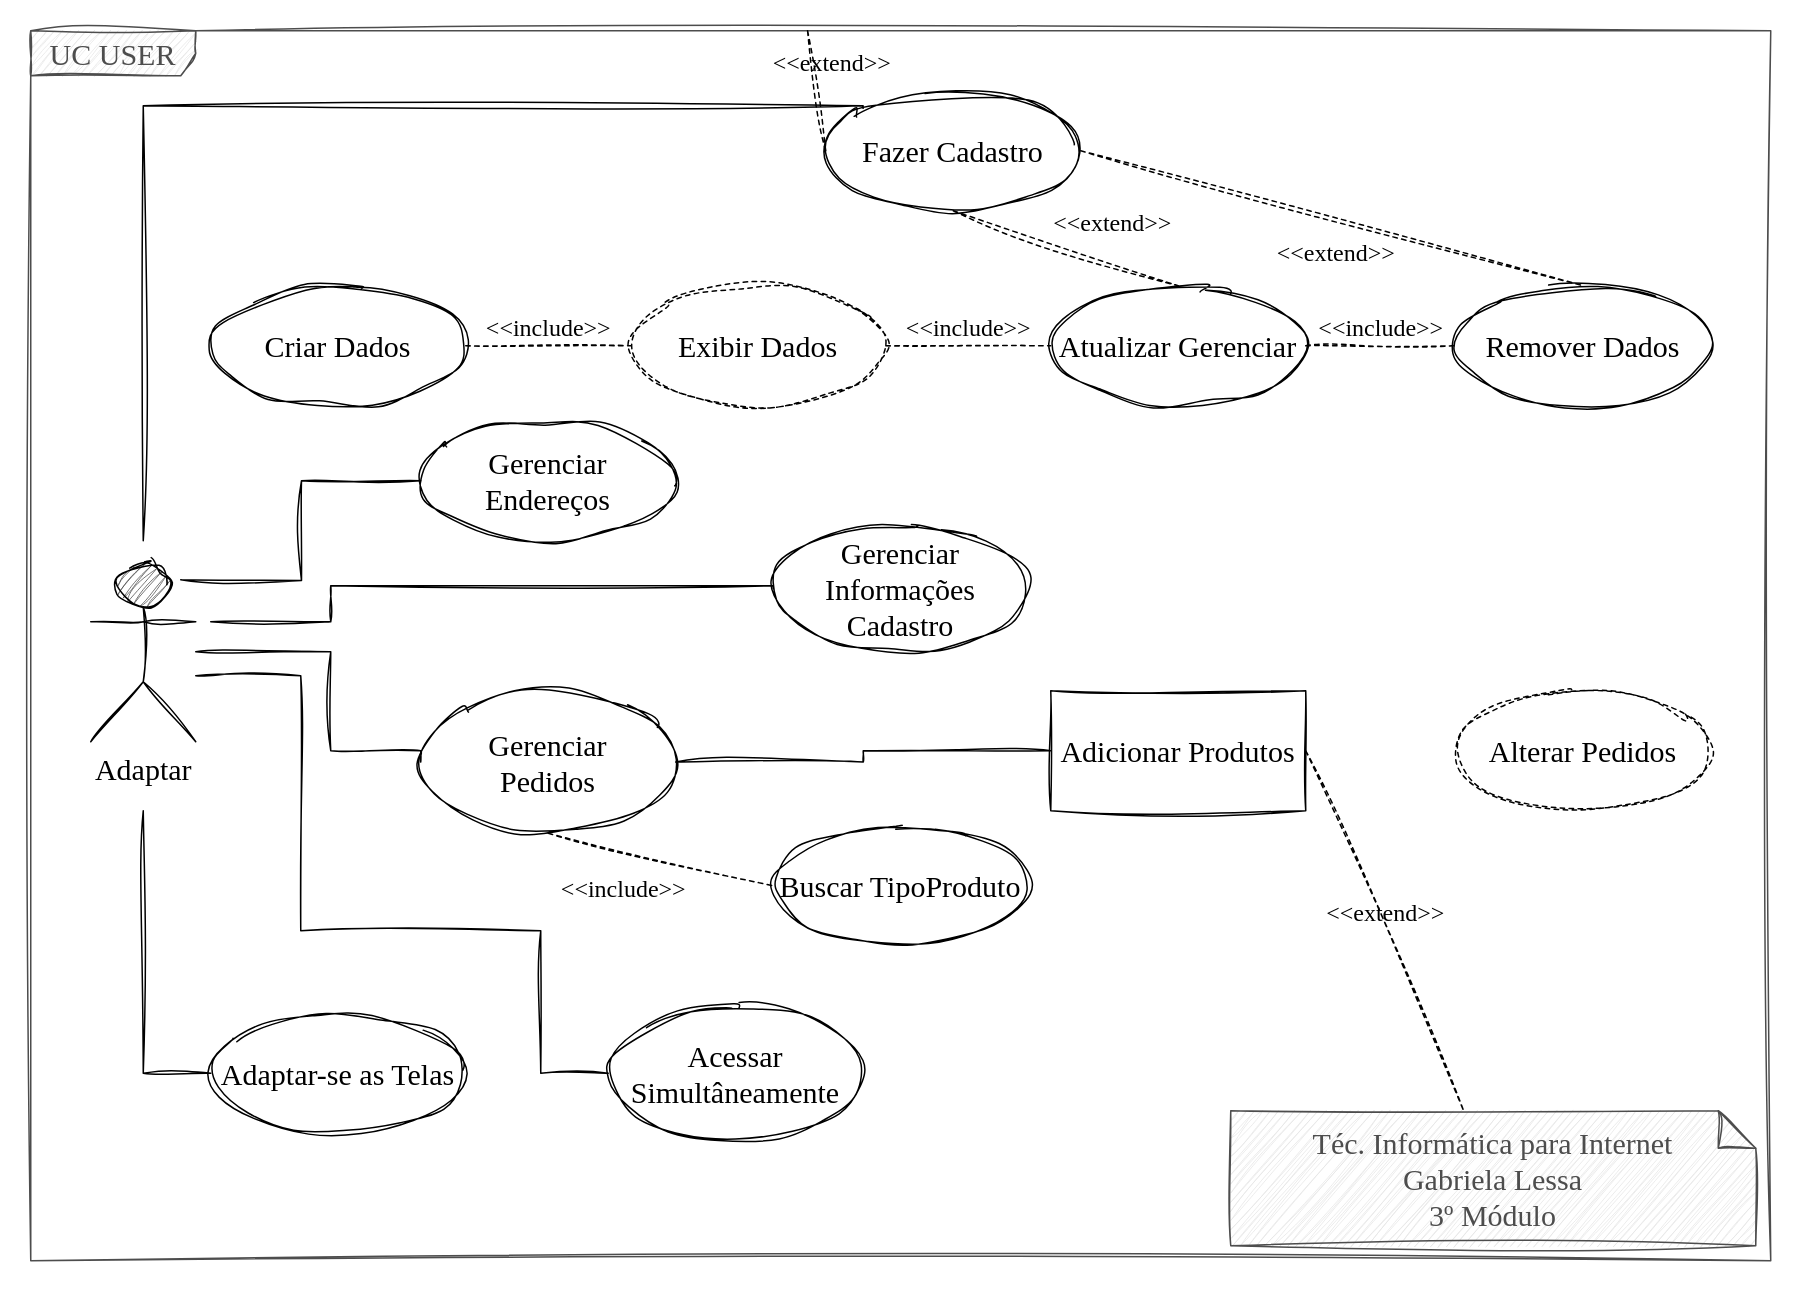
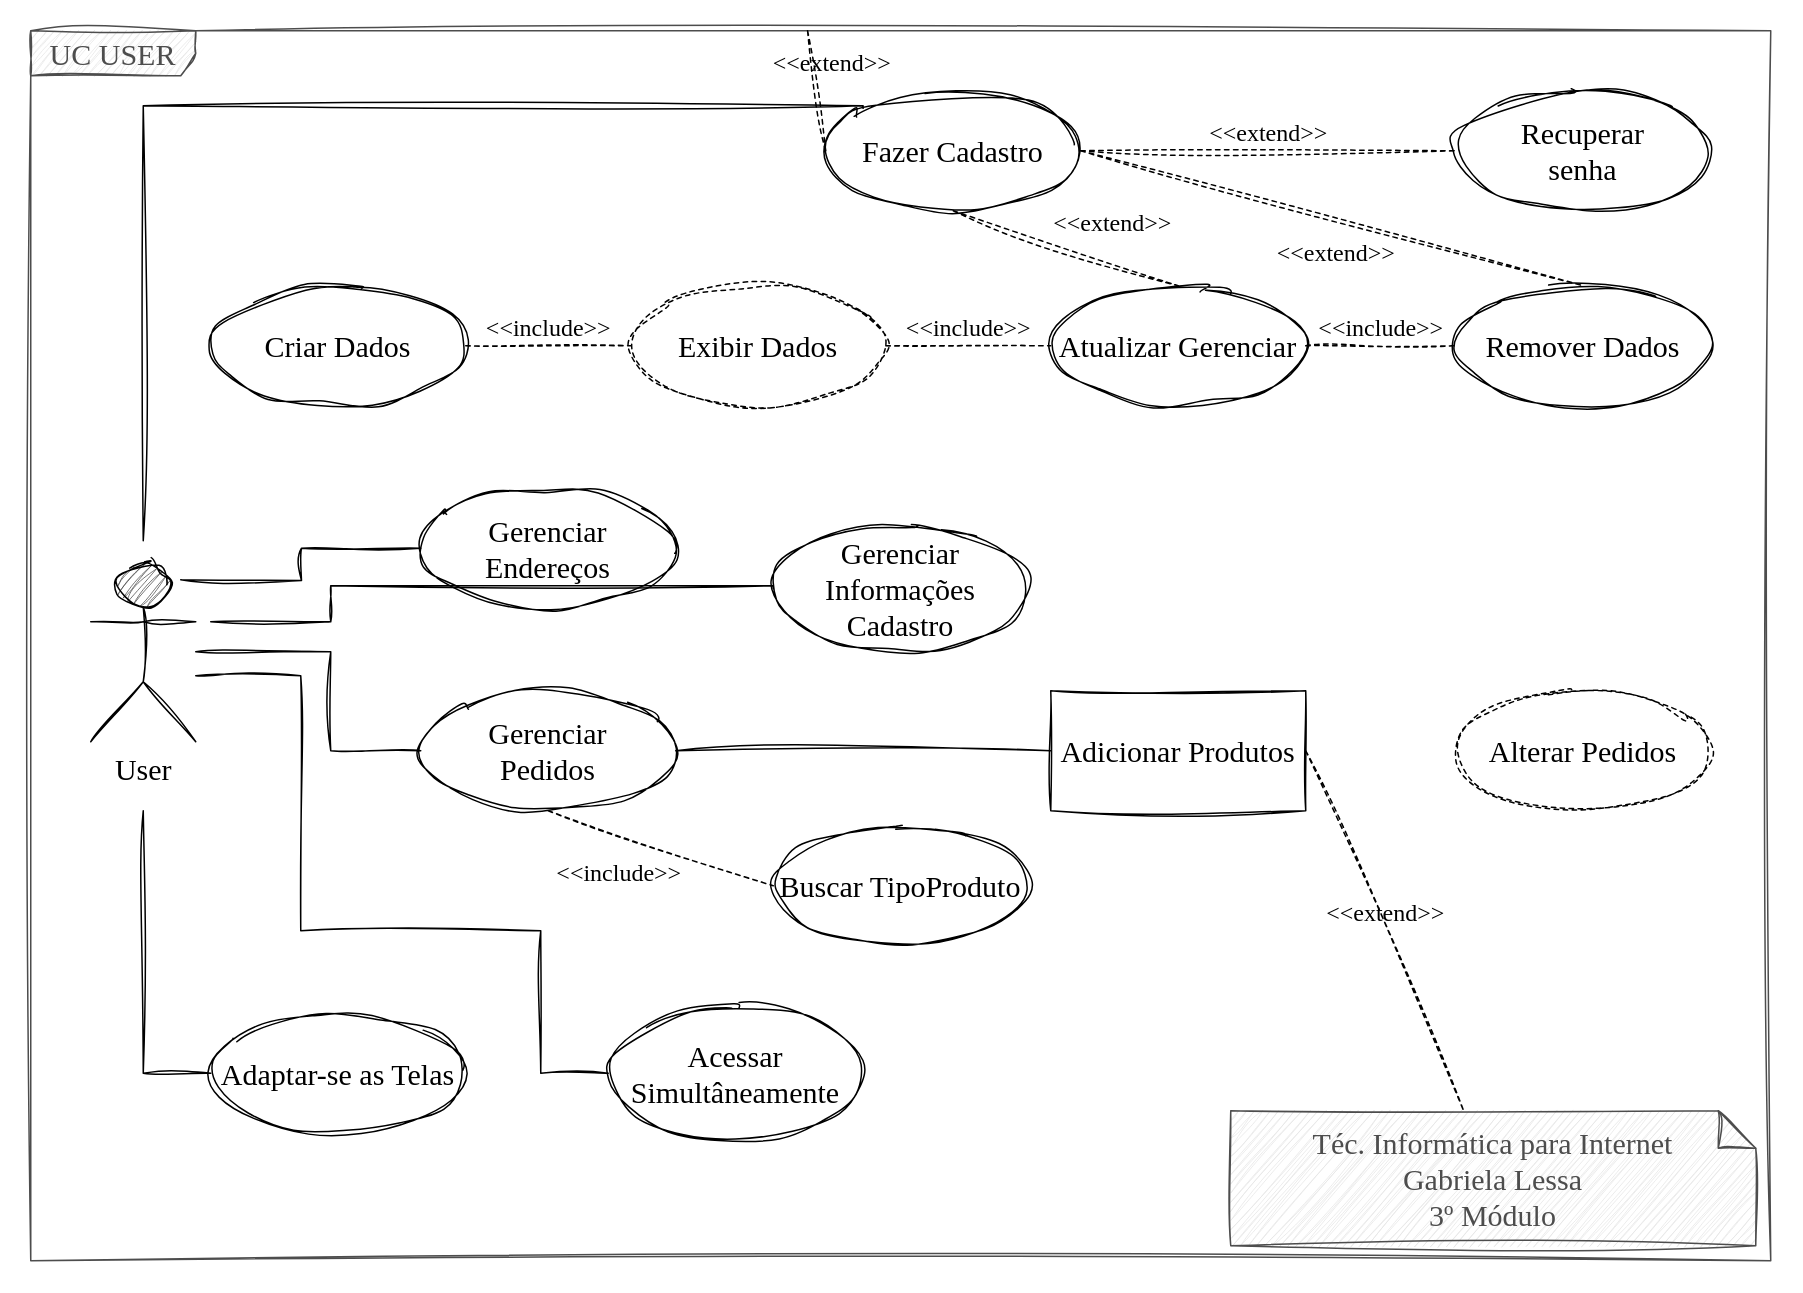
edge "Fazer Cadastro" -- "Recuperar senha": added, label "<<extend>>"
node "Recuperar senha": added
node "Gerenciar Endereços": moved (548, 481) -> (548, 548)
node "Gerenciar Pedidos": size 255x143 -> 255x120
node "Adaptar": label "Adaptar" -> "User"
